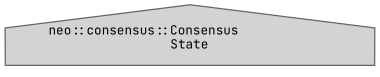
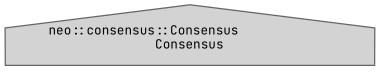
node "neo::consensus::Consensus State": label "neo::consensus::Consensus State" -> "neo::consensus::Consensus Consensus"
